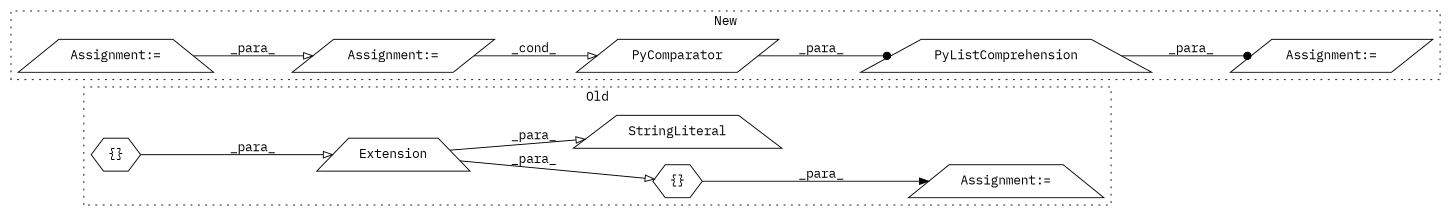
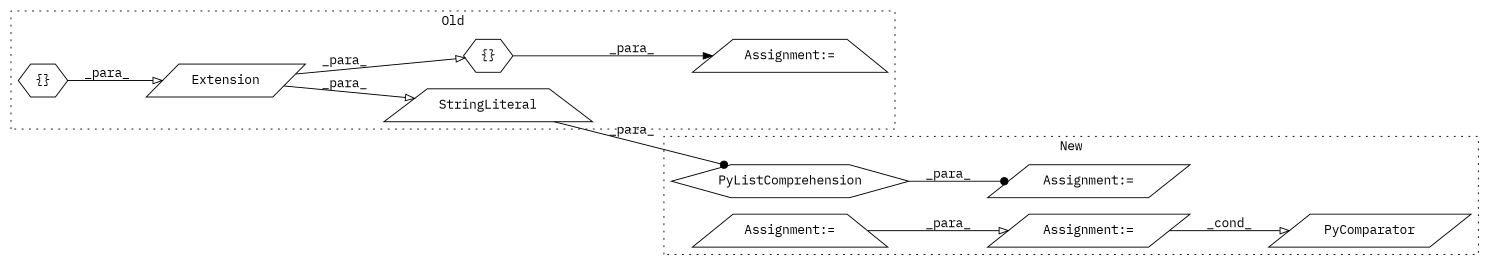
edge "PyComparator" -> "PyListComprehension": now "StringLiteral" -> "PyListComprehension"
node "PyListComprehension": shape trapezium -> hexagon
node "Extension": shape trapezium -> parallelogram
